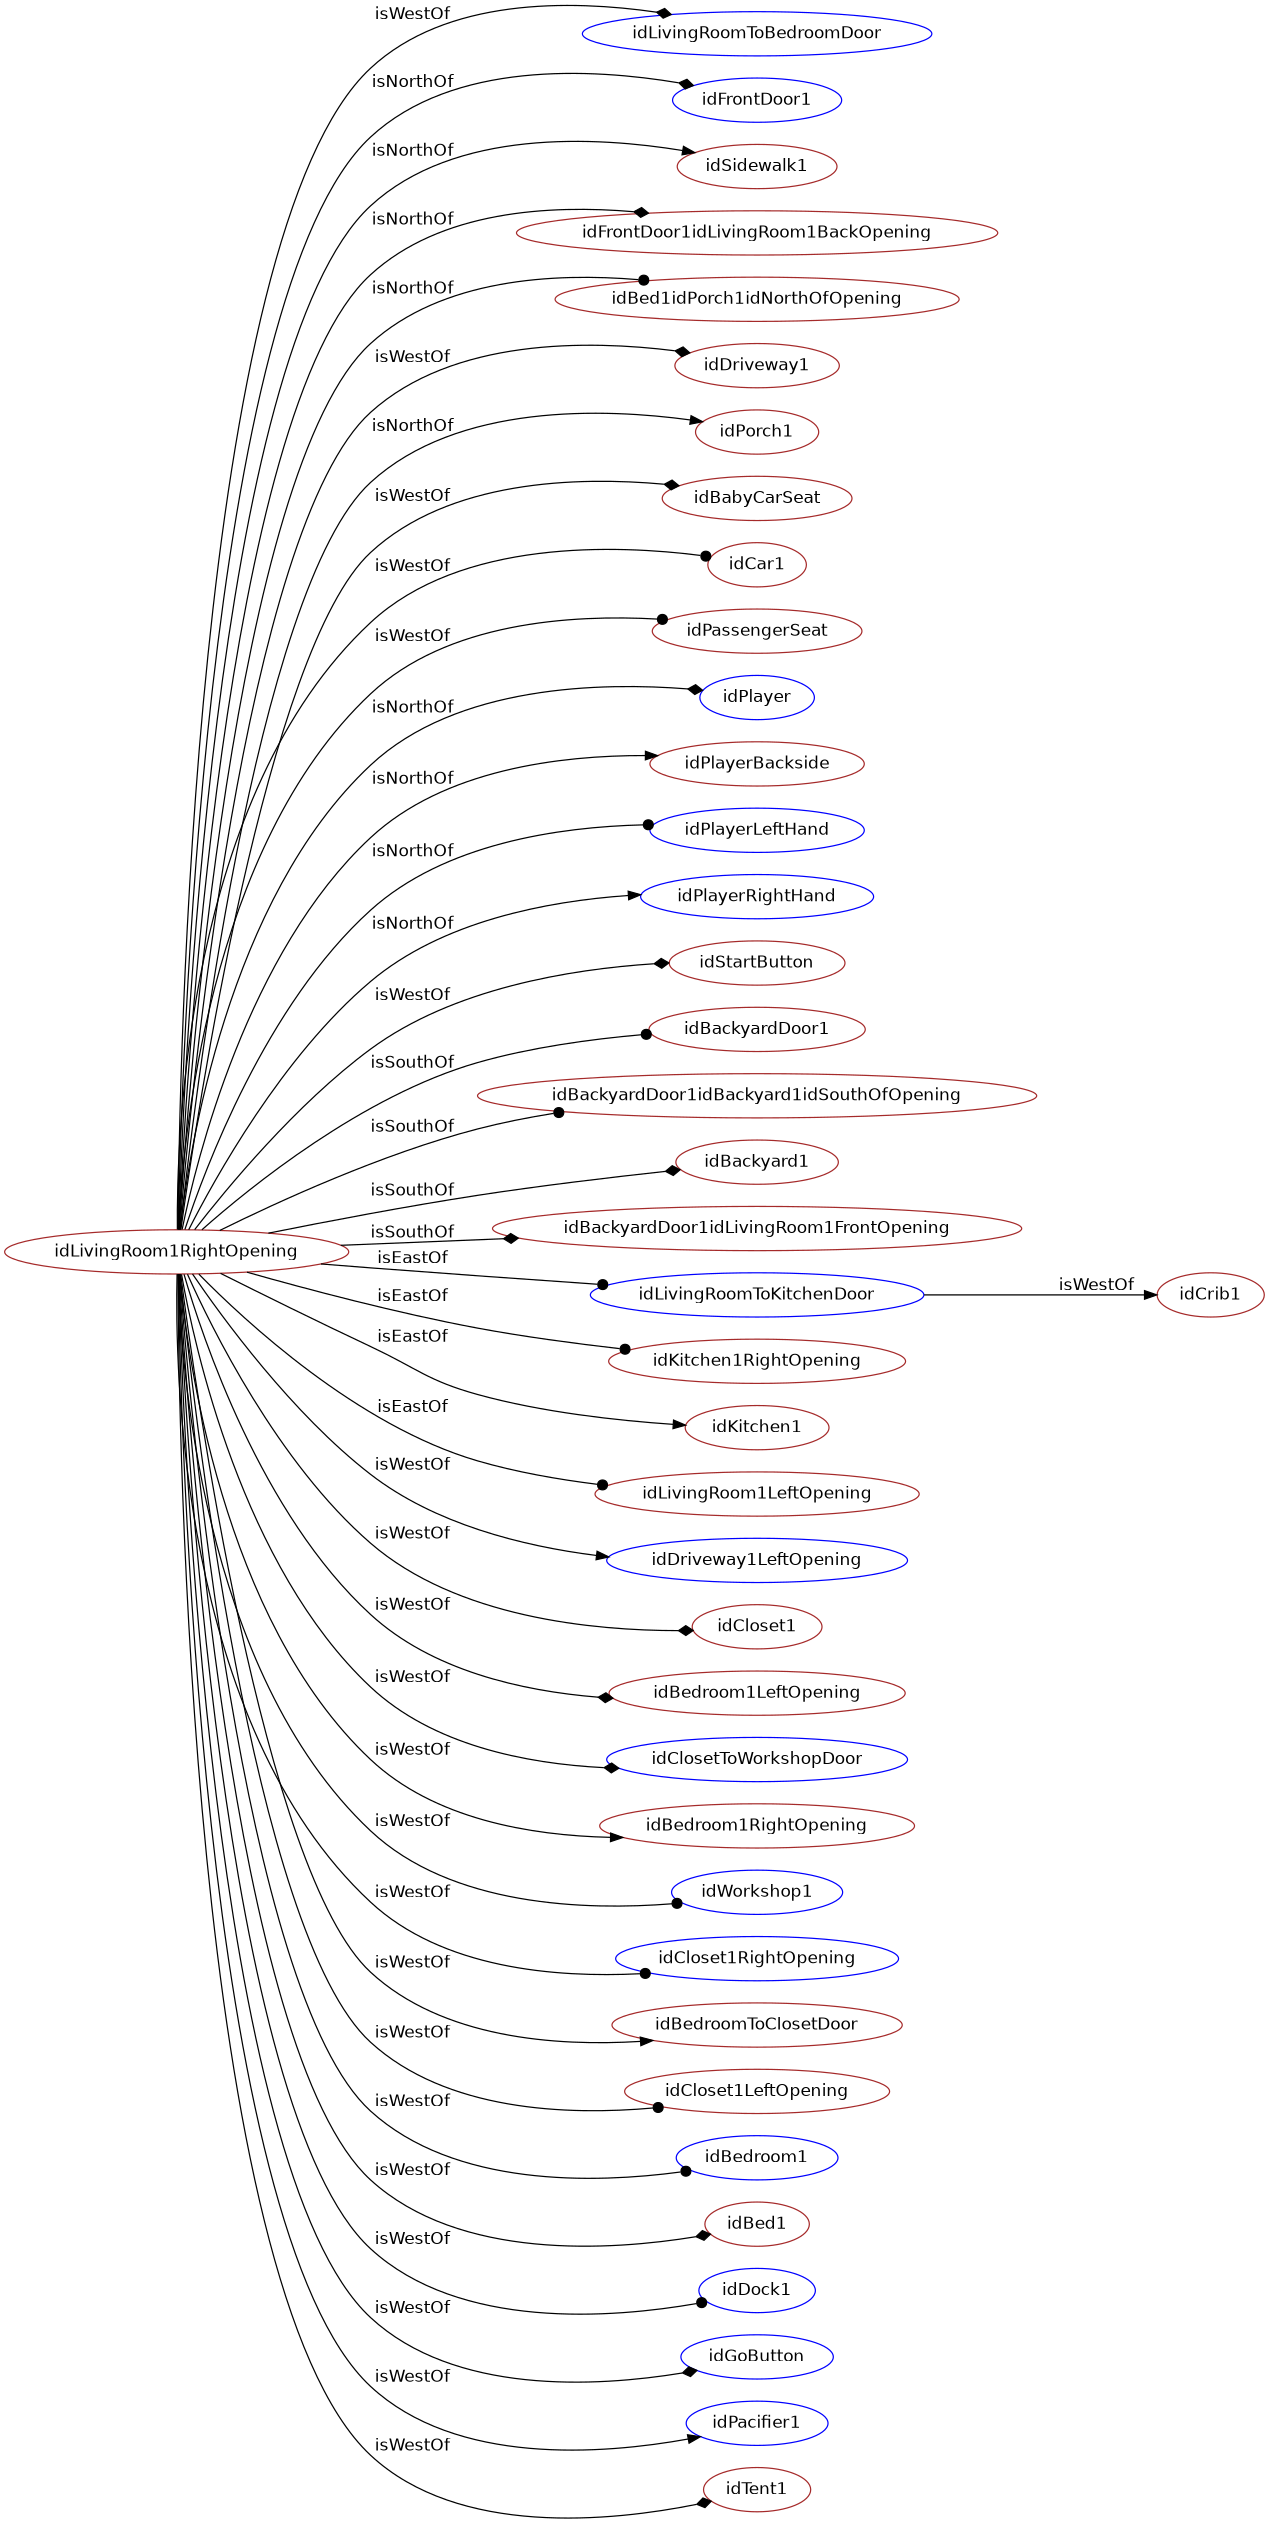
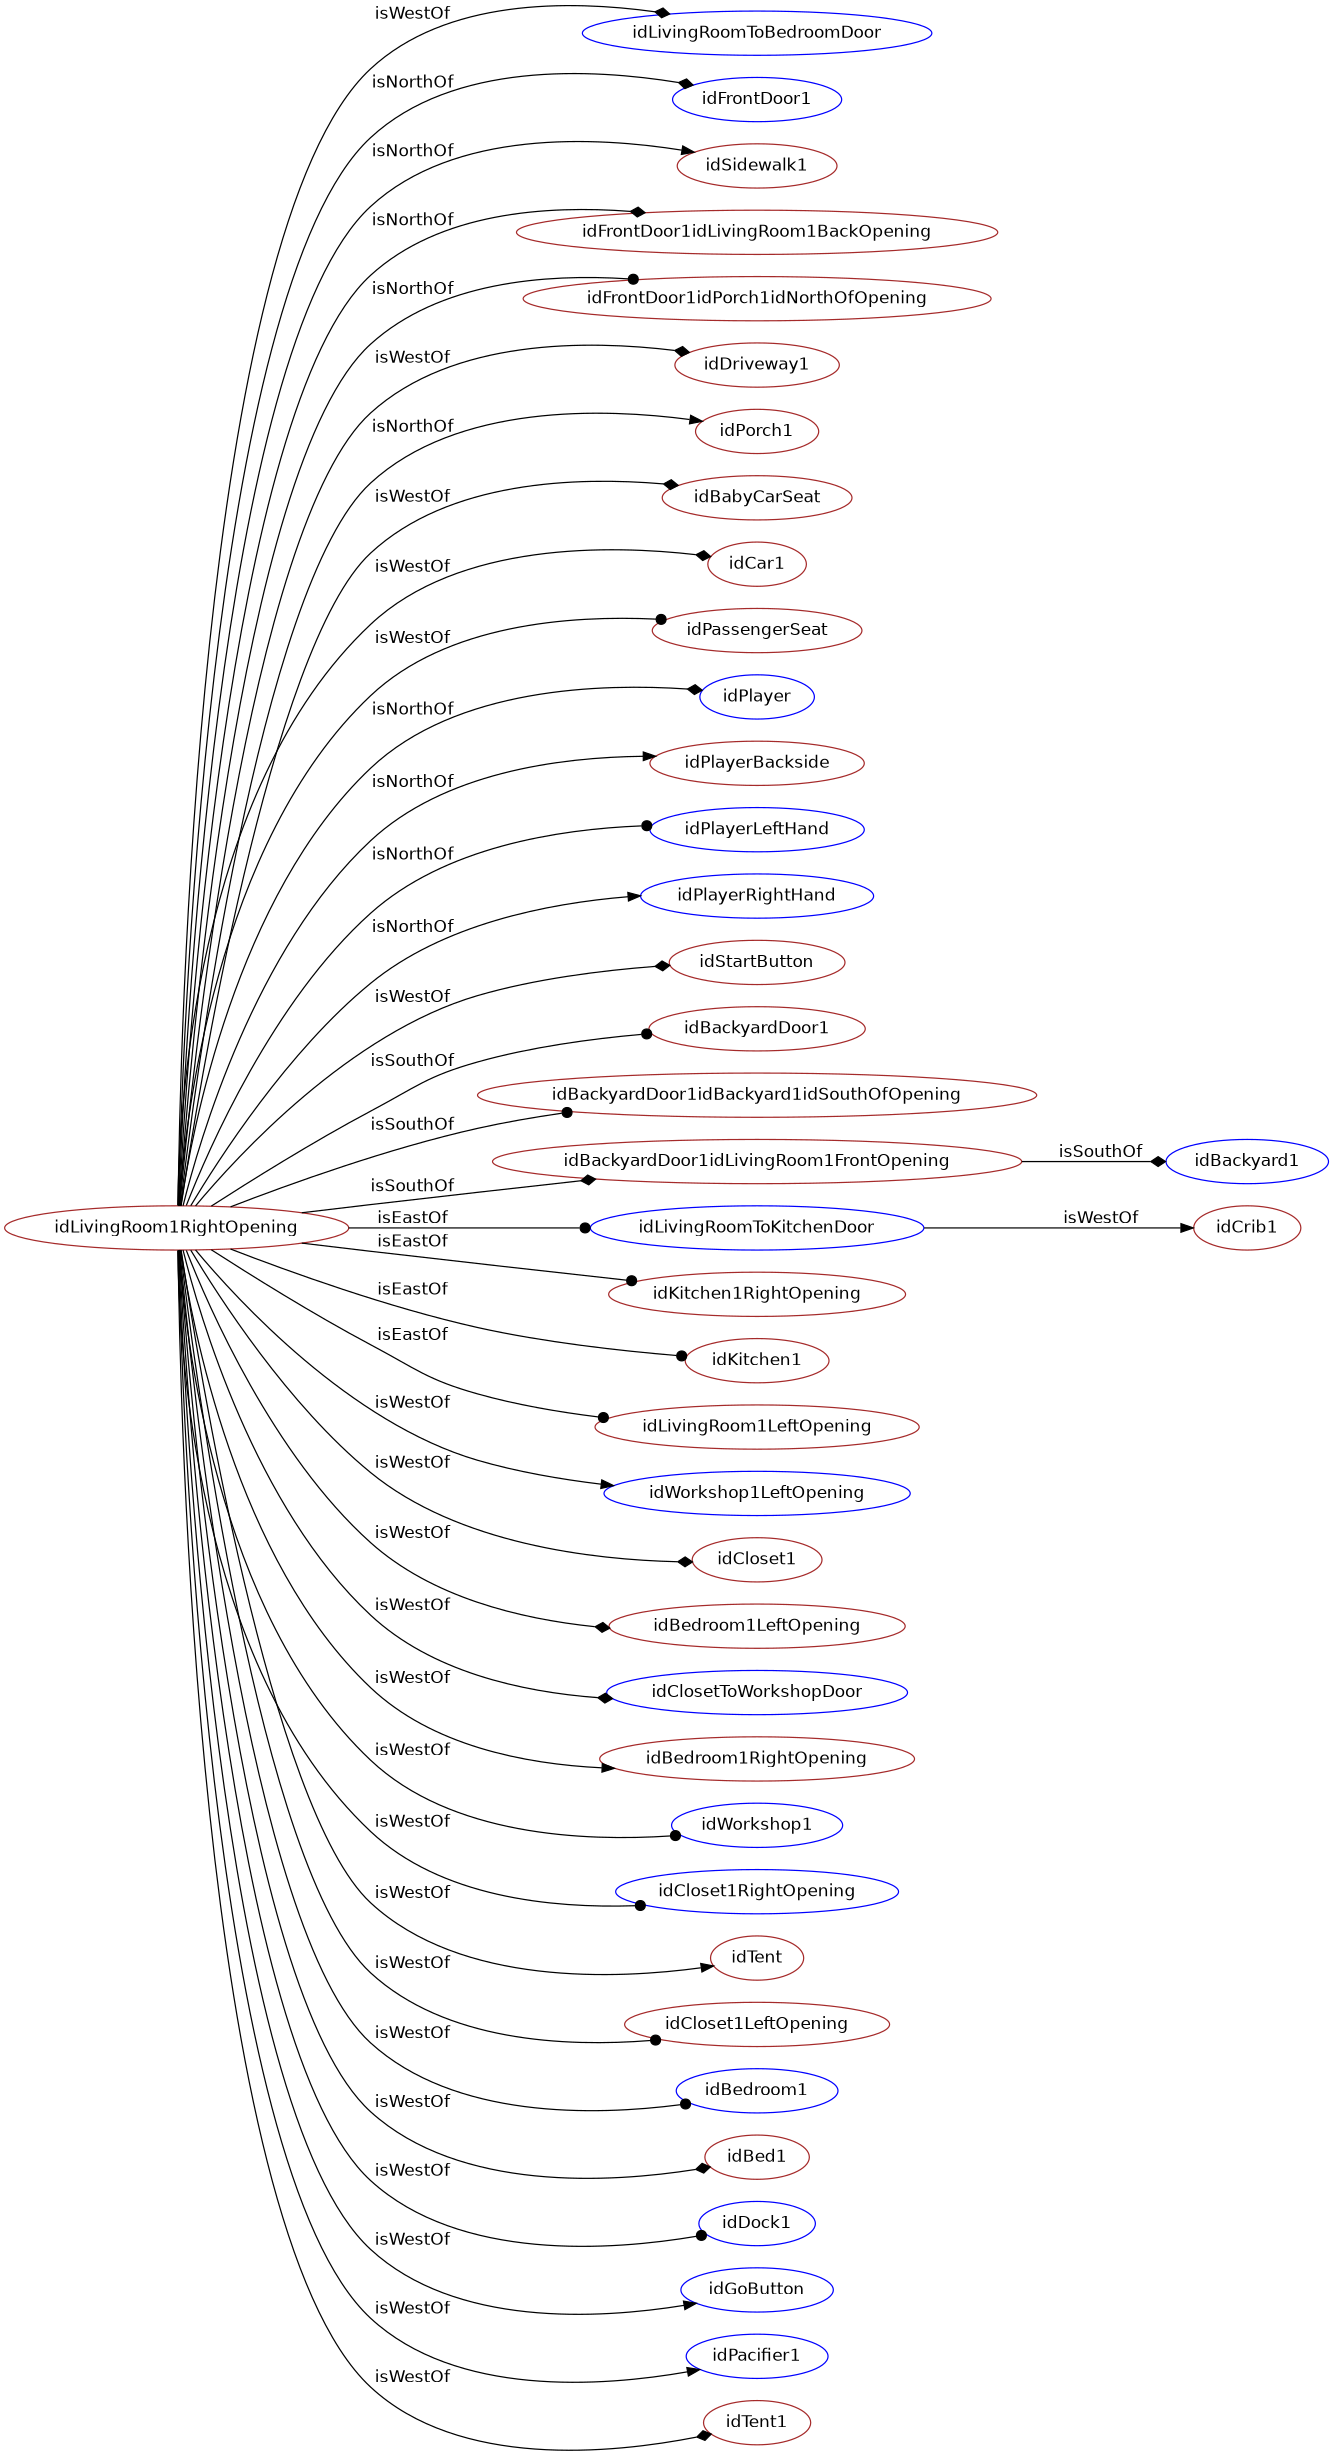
node "idBed1idPorch1idNorthOfOpening": label "idBed1idPorch1idNorthOfOpening" -> "idFrontDoor1idPorch1idNorthOfOpening"
edge "idLivingRoom1RightOpening" -> "idCar1": arrowhead dot -> diamond
node "idBackyard1": color brown -> blue
edge "idLivingRoom1RightOpening" -> "idBackyard1": now "idBackyardDoor1idLivingRoom1FrontOpening" -> "idBackyard1"
edge "idLivingRoom1RightOpening" -> "idKitchen1": arrowhead normal -> dot
node "idDriveway1LeftOpening": label "idDriveway1LeftOpening" -> "idWorkshop1LeftOpening"
edge "idLivingRoom1RightOpening" -> "idGoButton": arrowhead diamond -> normal
node "idBedroomToClosetDoor": label "idBedroomToClosetDoor" -> "idTent"
